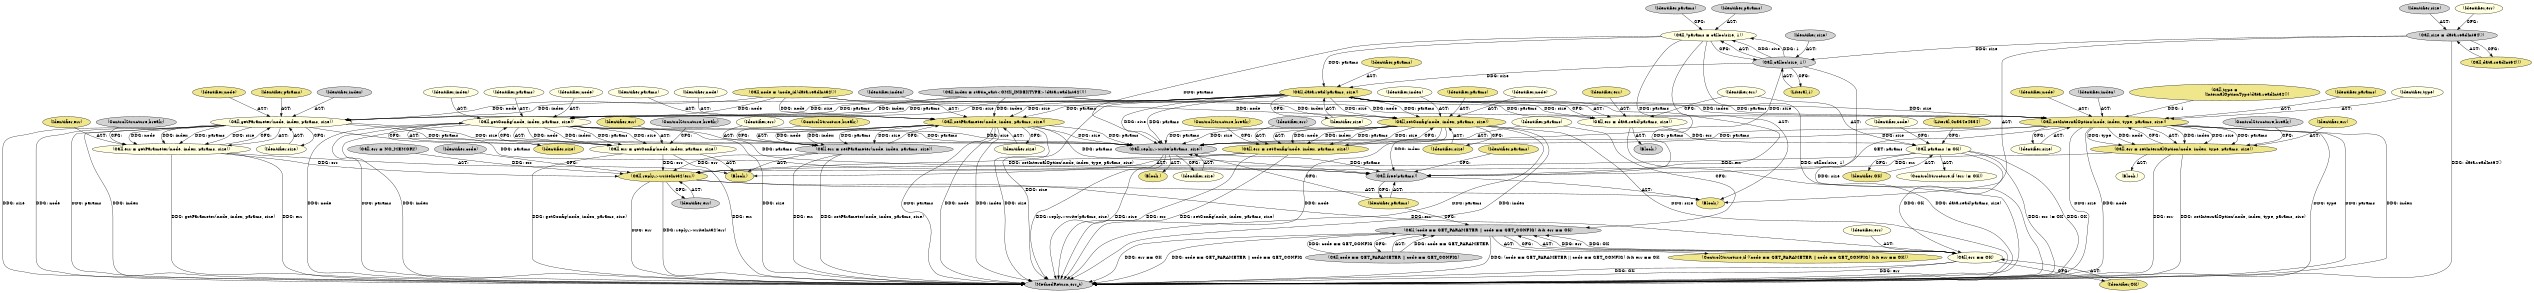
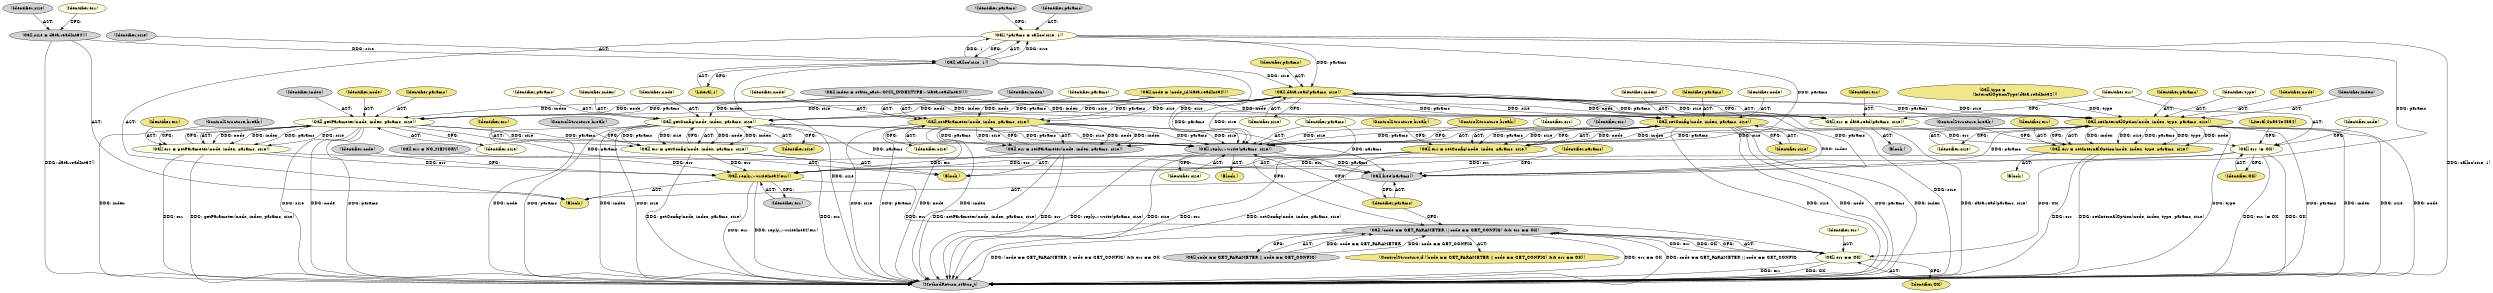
node "(Call,data.readInt64())": removed
edge "(Call,index = static_cast<OMX_INDEXTYPE>(data.readInt32()))" -> "(Call,setParameter(node, index, params, size))": removed, label "DDG: index"
edge "(Call,type = (InternalOptionType)data.readInt32())" -> "(Call,setInternalOption(node, index, type, params, size))": label "DDG: 1" -> "DDG: type"
edge "(Call,setInternalOption(node, index, type, params, size))" -> "(Call,free(params))": label "GET: params" -> "DDG: params"
node "(Call,params != OK)": label "(Call,params != OK)" -> "(Call,err != OK)"
edge "(Call,err = setConfig(node, index, params, size))" -> "(Call,reply->writeInt32(err))": label "DDG: setInternalOption(node, index, type, params, size)" -> "DDG: err"
node "(ControlStructure,if (err != OK))": removed
node "(MethodReturn,err_t)": label "(MethodReturn,err_t)" -> "(MethodReturn,status_t)"
